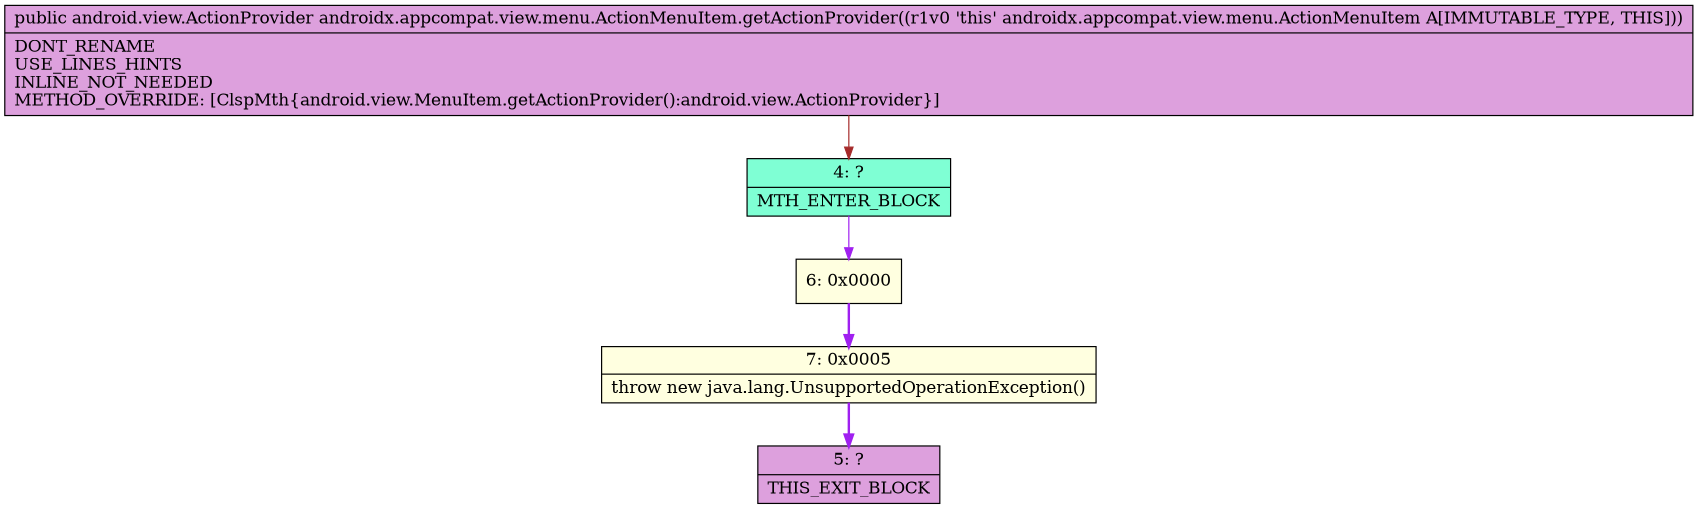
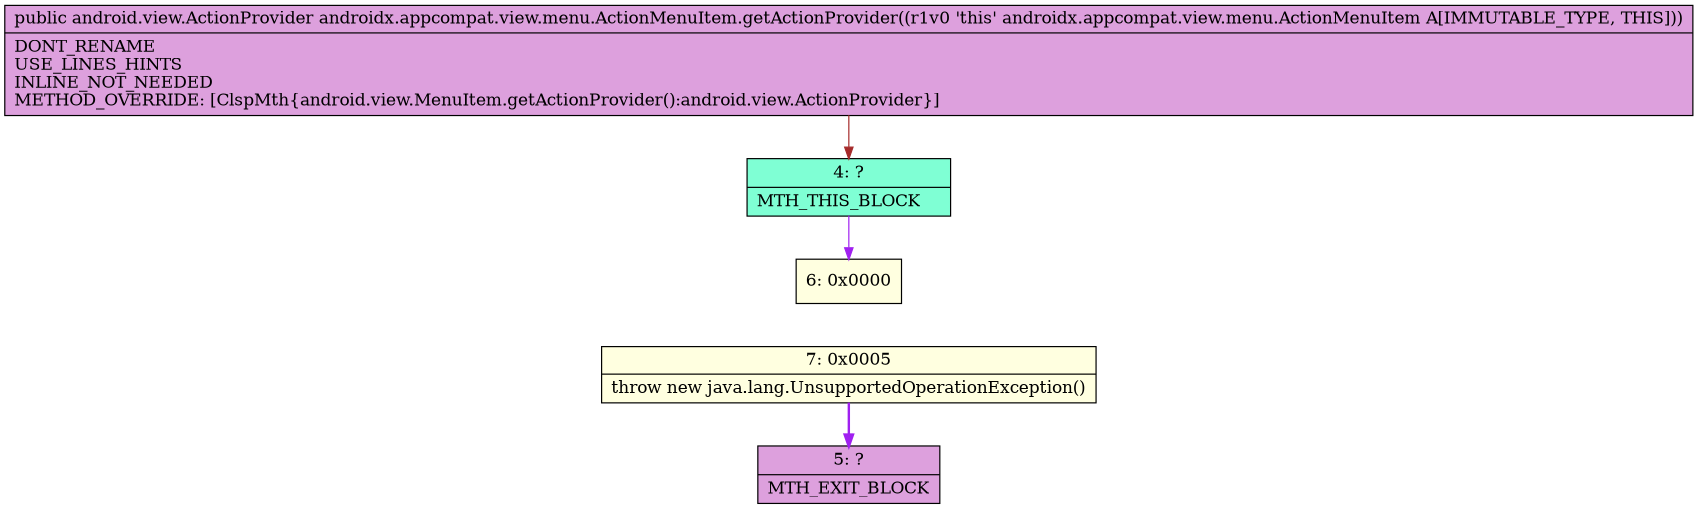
node "4: ?": text "MTH_ENTER_BLOCK" -> "MTH_THIS_BLOCK"
edge "6: 0x0000" -> "7: 0x0005": removed
node "5: ?": text "THIS_EXIT_BLOCK" -> "MTH_EXIT_BLOCK"
